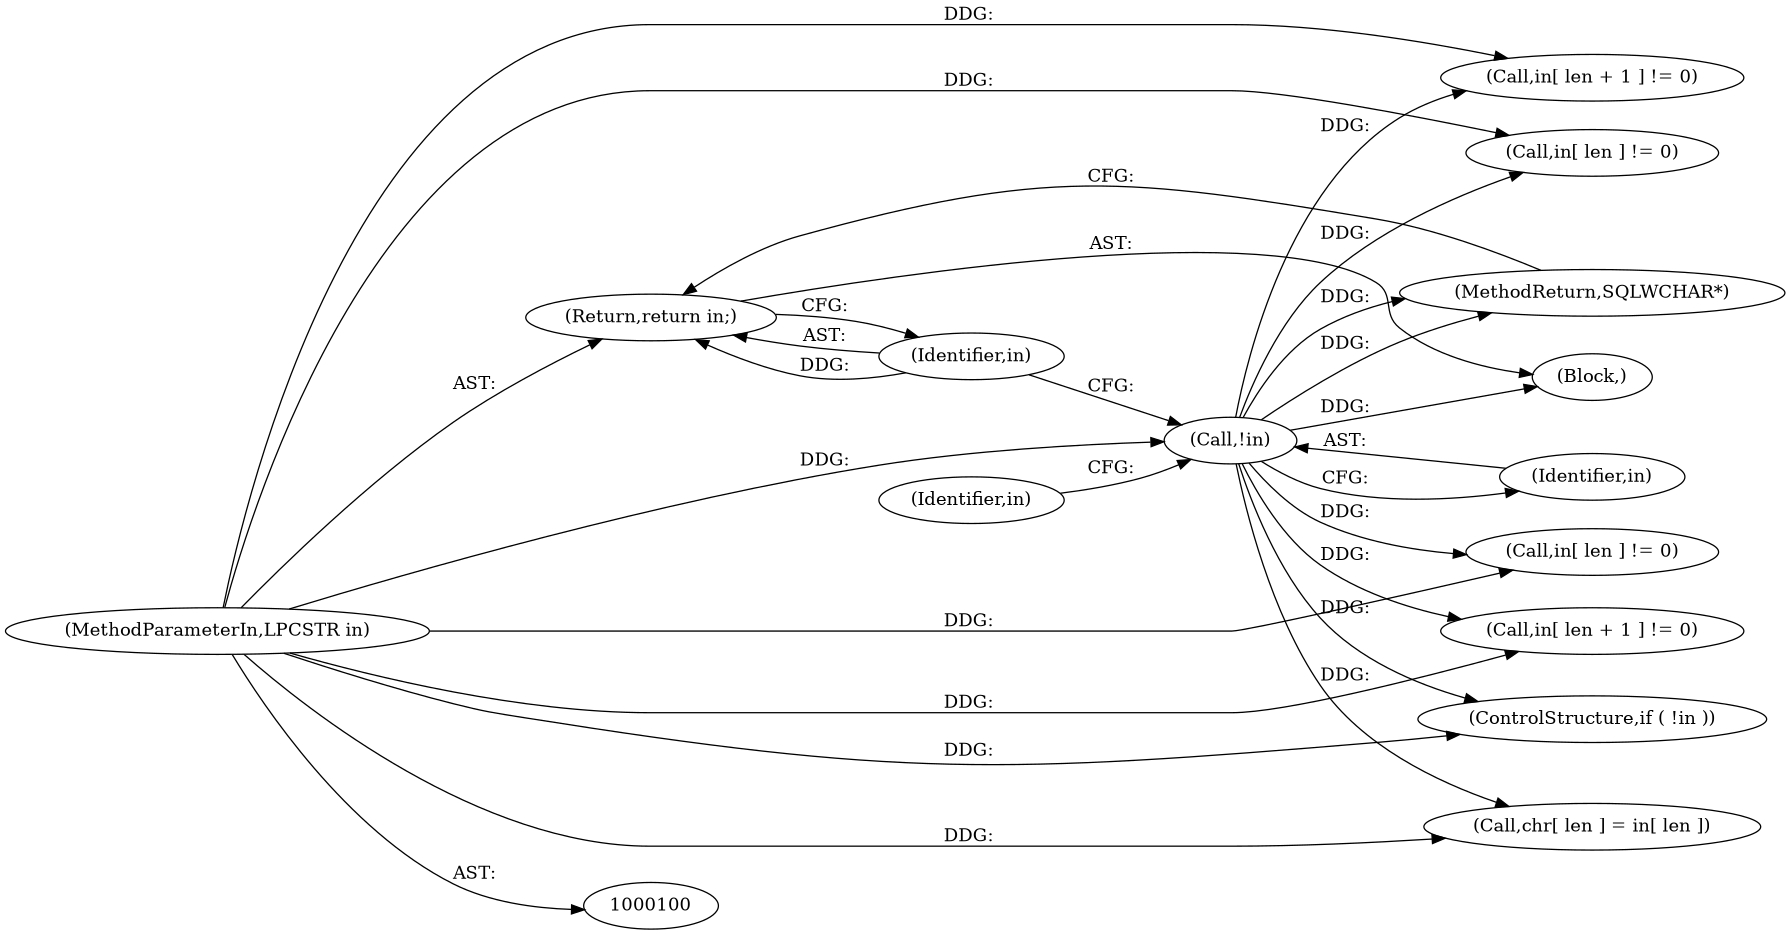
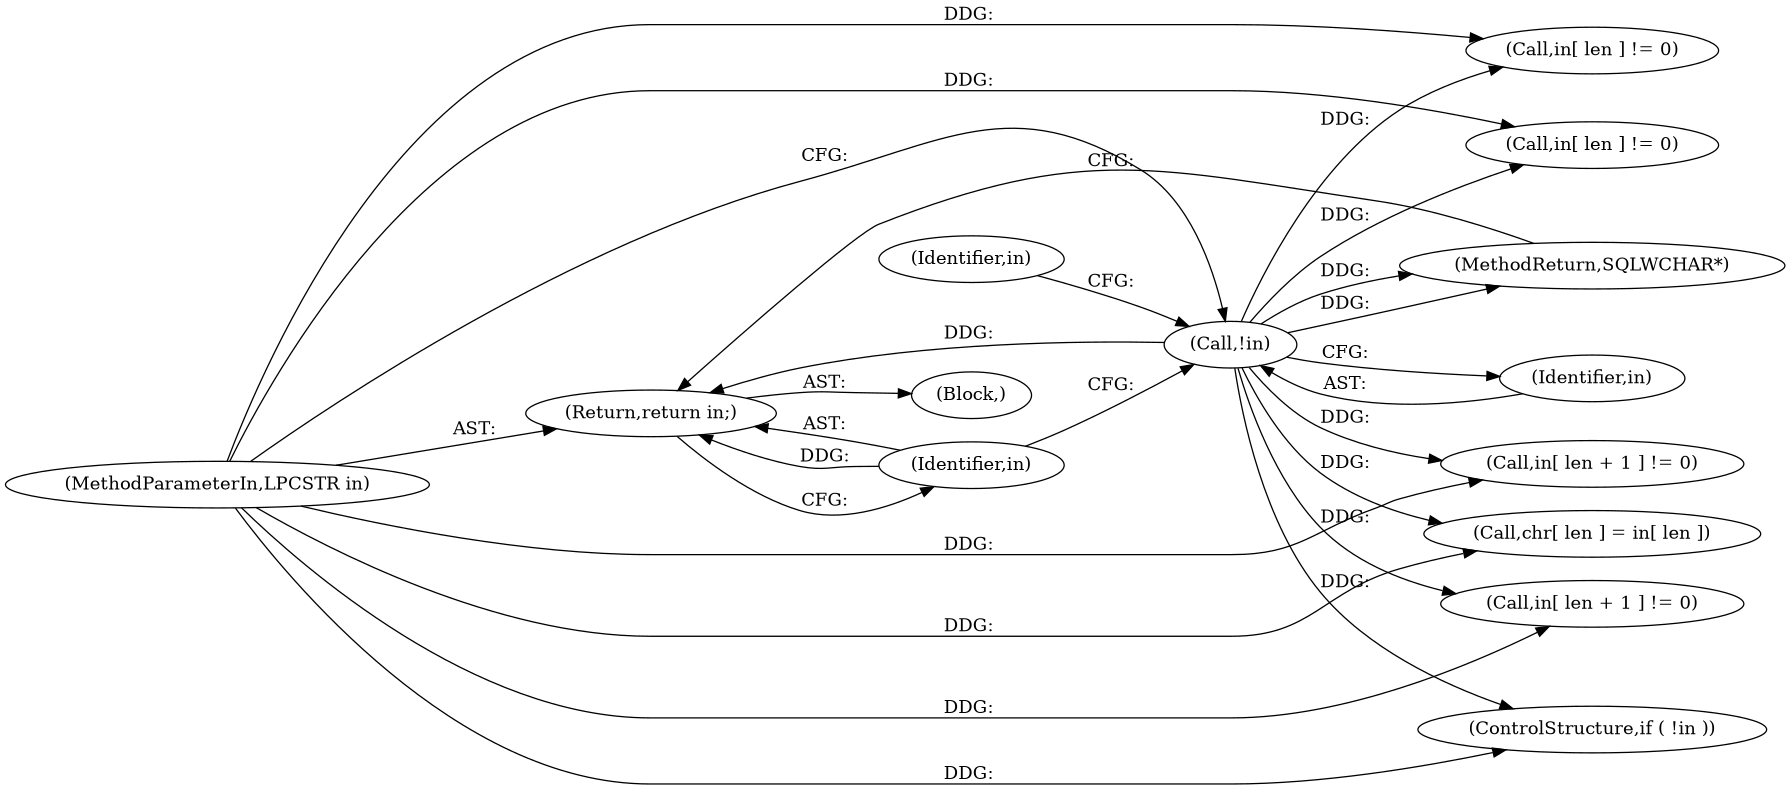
edge "(Call,!in)" -> "(Block,)": now "(Call,!in)" -> "(Return,return in;)"
edge "(MethodParameterIn,LPCSTR in)" -> "(Call,!in)": label "DDG: " -> "CFG: "
node "1000100": removed
